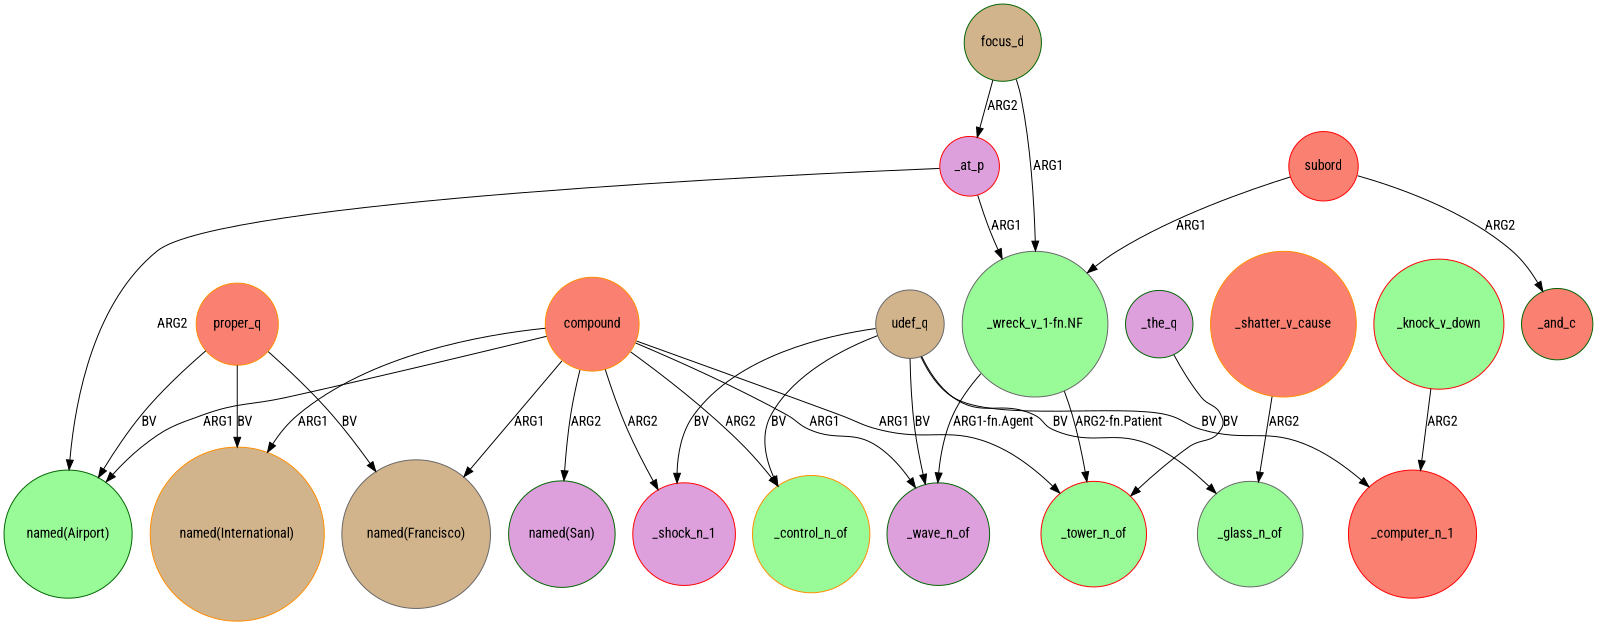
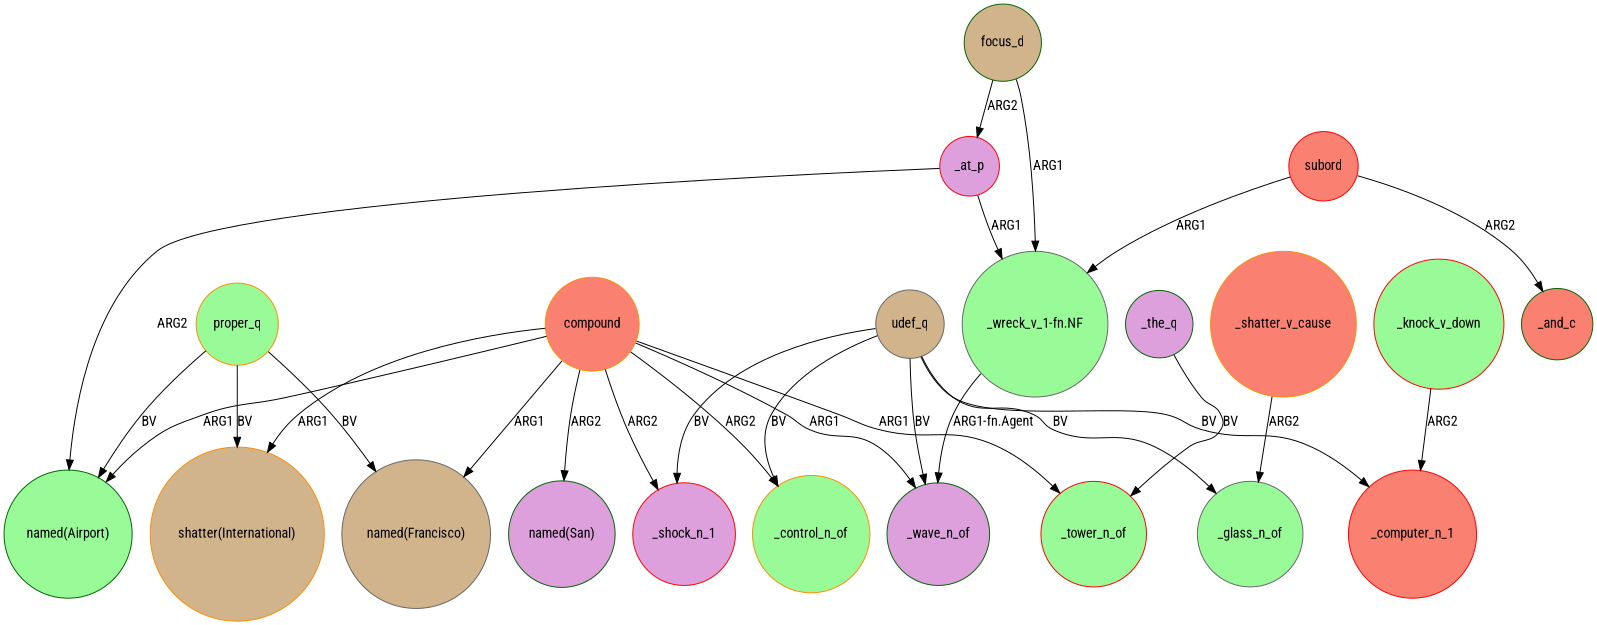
node "proper_q": fillcolor salmon -> palegreen
edge "_wreck_v_1-fn.NF" -> "_tower_n_of": removed, label "ARG2-fn.Patient"
node "named(International)": label "named(International)" -> "shatter(International)"
